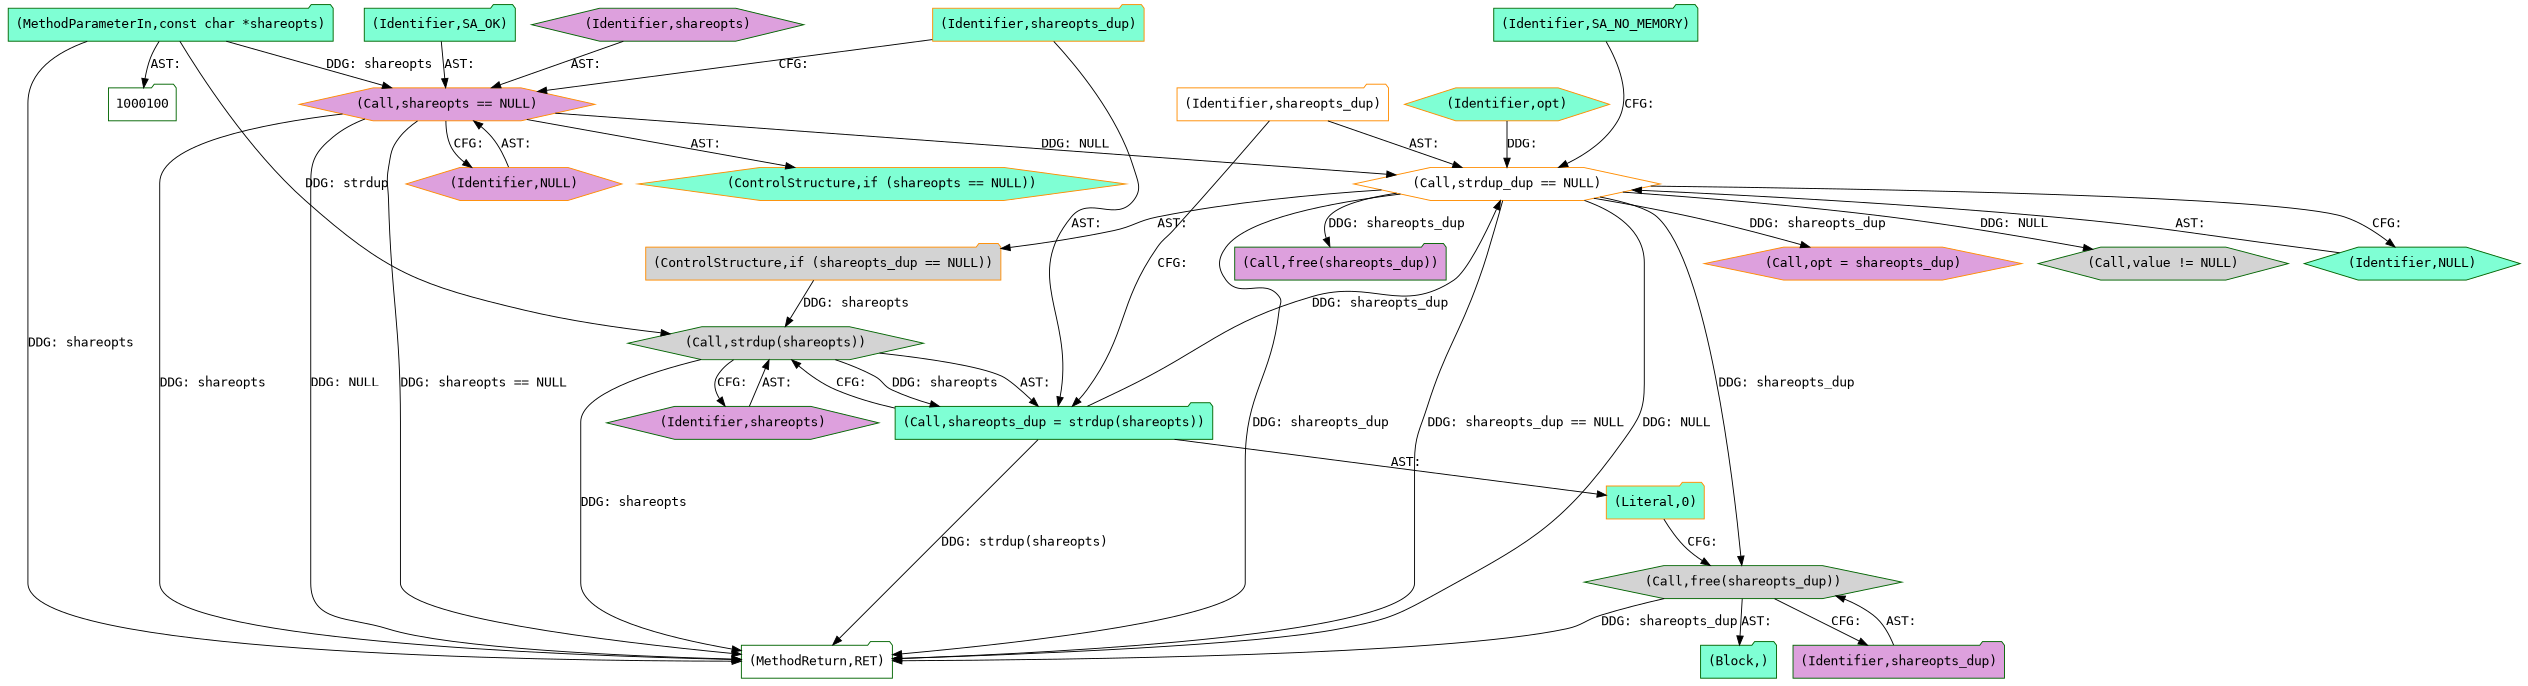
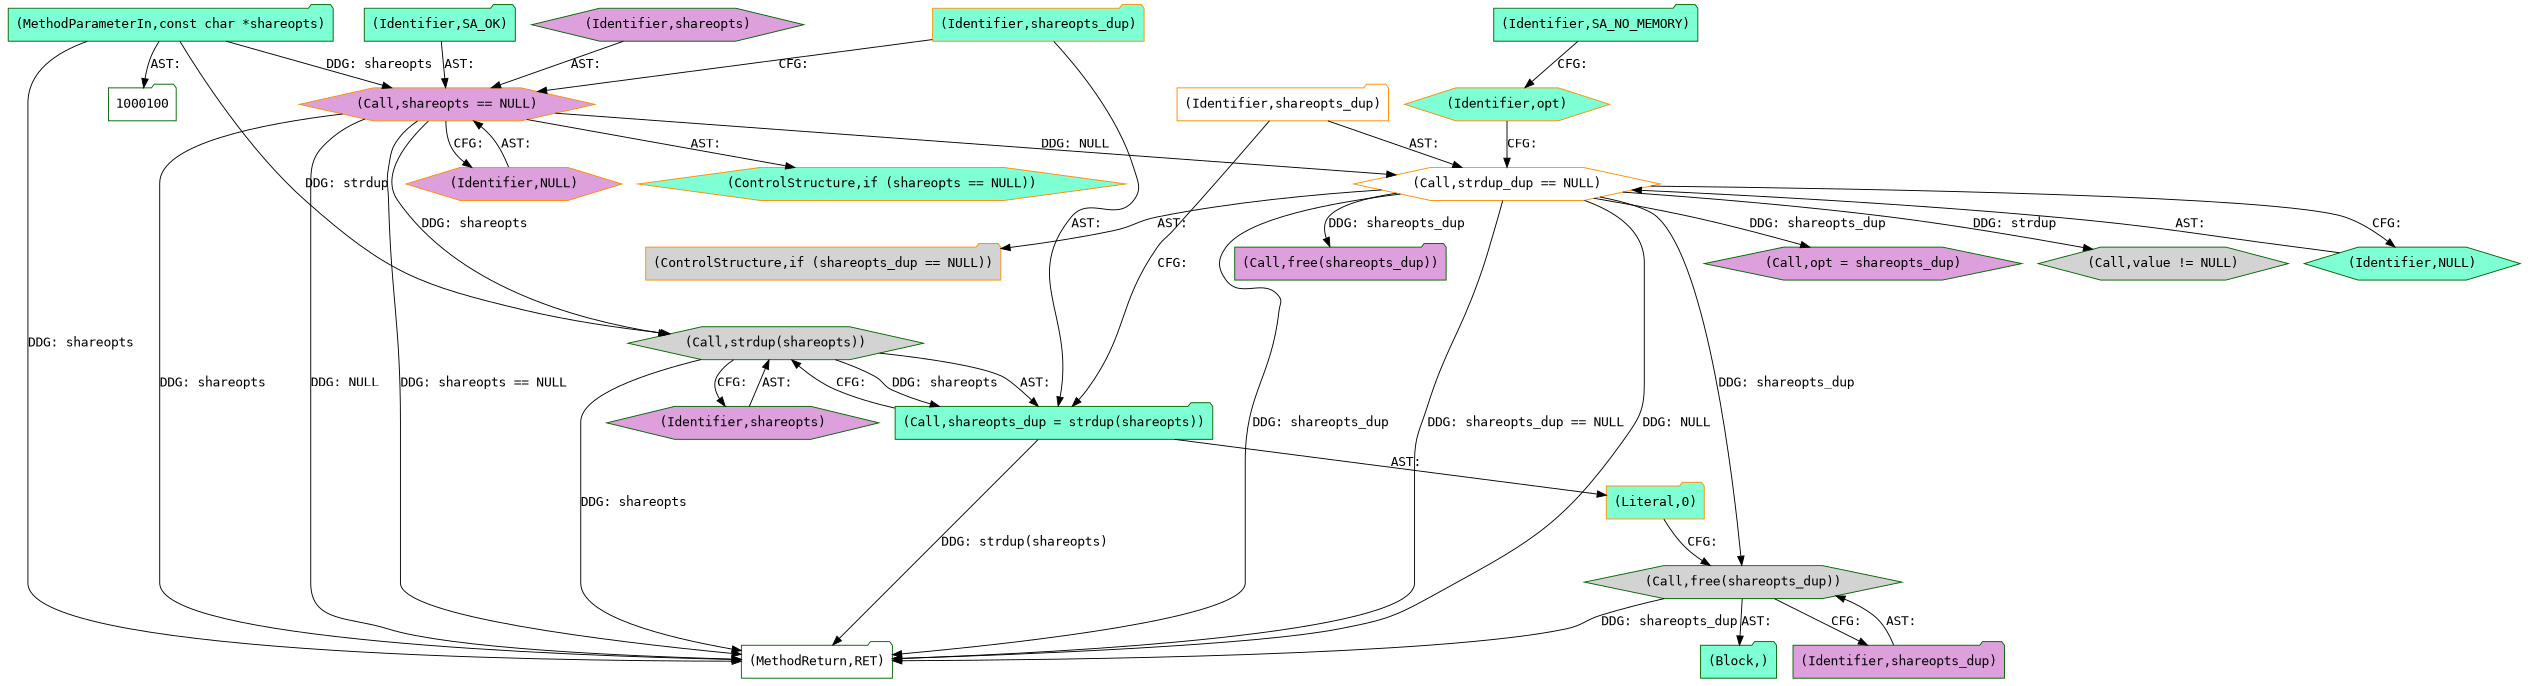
edge "(Identifier,SA_NO_MEMORY)" -> "(Call,strdup_dup == NULL)": now "(Identifier,SA_NO_MEMORY)" -> "(Identifier,opt)"
edge "(Identifier,opt)" -> "(Call,strdup_dup == NULL)": label "DDG: " -> "CFG: "
edge "(Call,strdup_dup == NULL)" -> "(Call,value != NULL)": label "DDG: NULL" -> "DDG: strdup"
node "(Call,opt = shareopts_dup)": color darkorange -> darkgreen
edge "(ControlStructure,if (shareopts_dup == NULL))" -> "(Call,strdup(shareopts))": now "(Call,shareopts == NULL)" -> "(Call,strdup(shareopts))"
edge "(Call,shareopts_dup = strdup(shareopts))" -> "(Call,strdup_dup == NULL)": removed, label "DDG: shareopts_dup"
